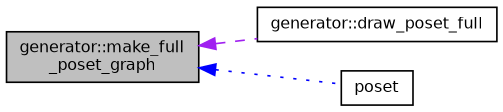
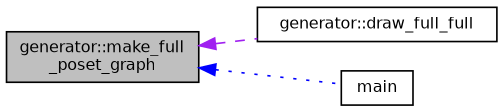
node "generator::draw_poset_full": label "generator::draw_poset_full" -> "generator::draw_full_full"
node "poset": label "poset" -> "main"
